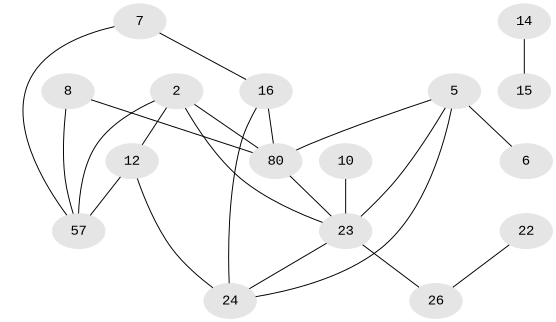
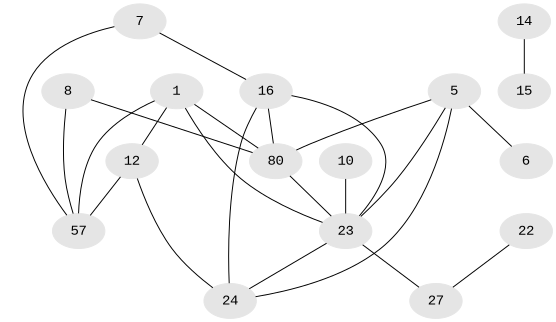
node "2": label "2" -> "1"
edge "16" -- "23": added
node "26": label "26" -> "27"
